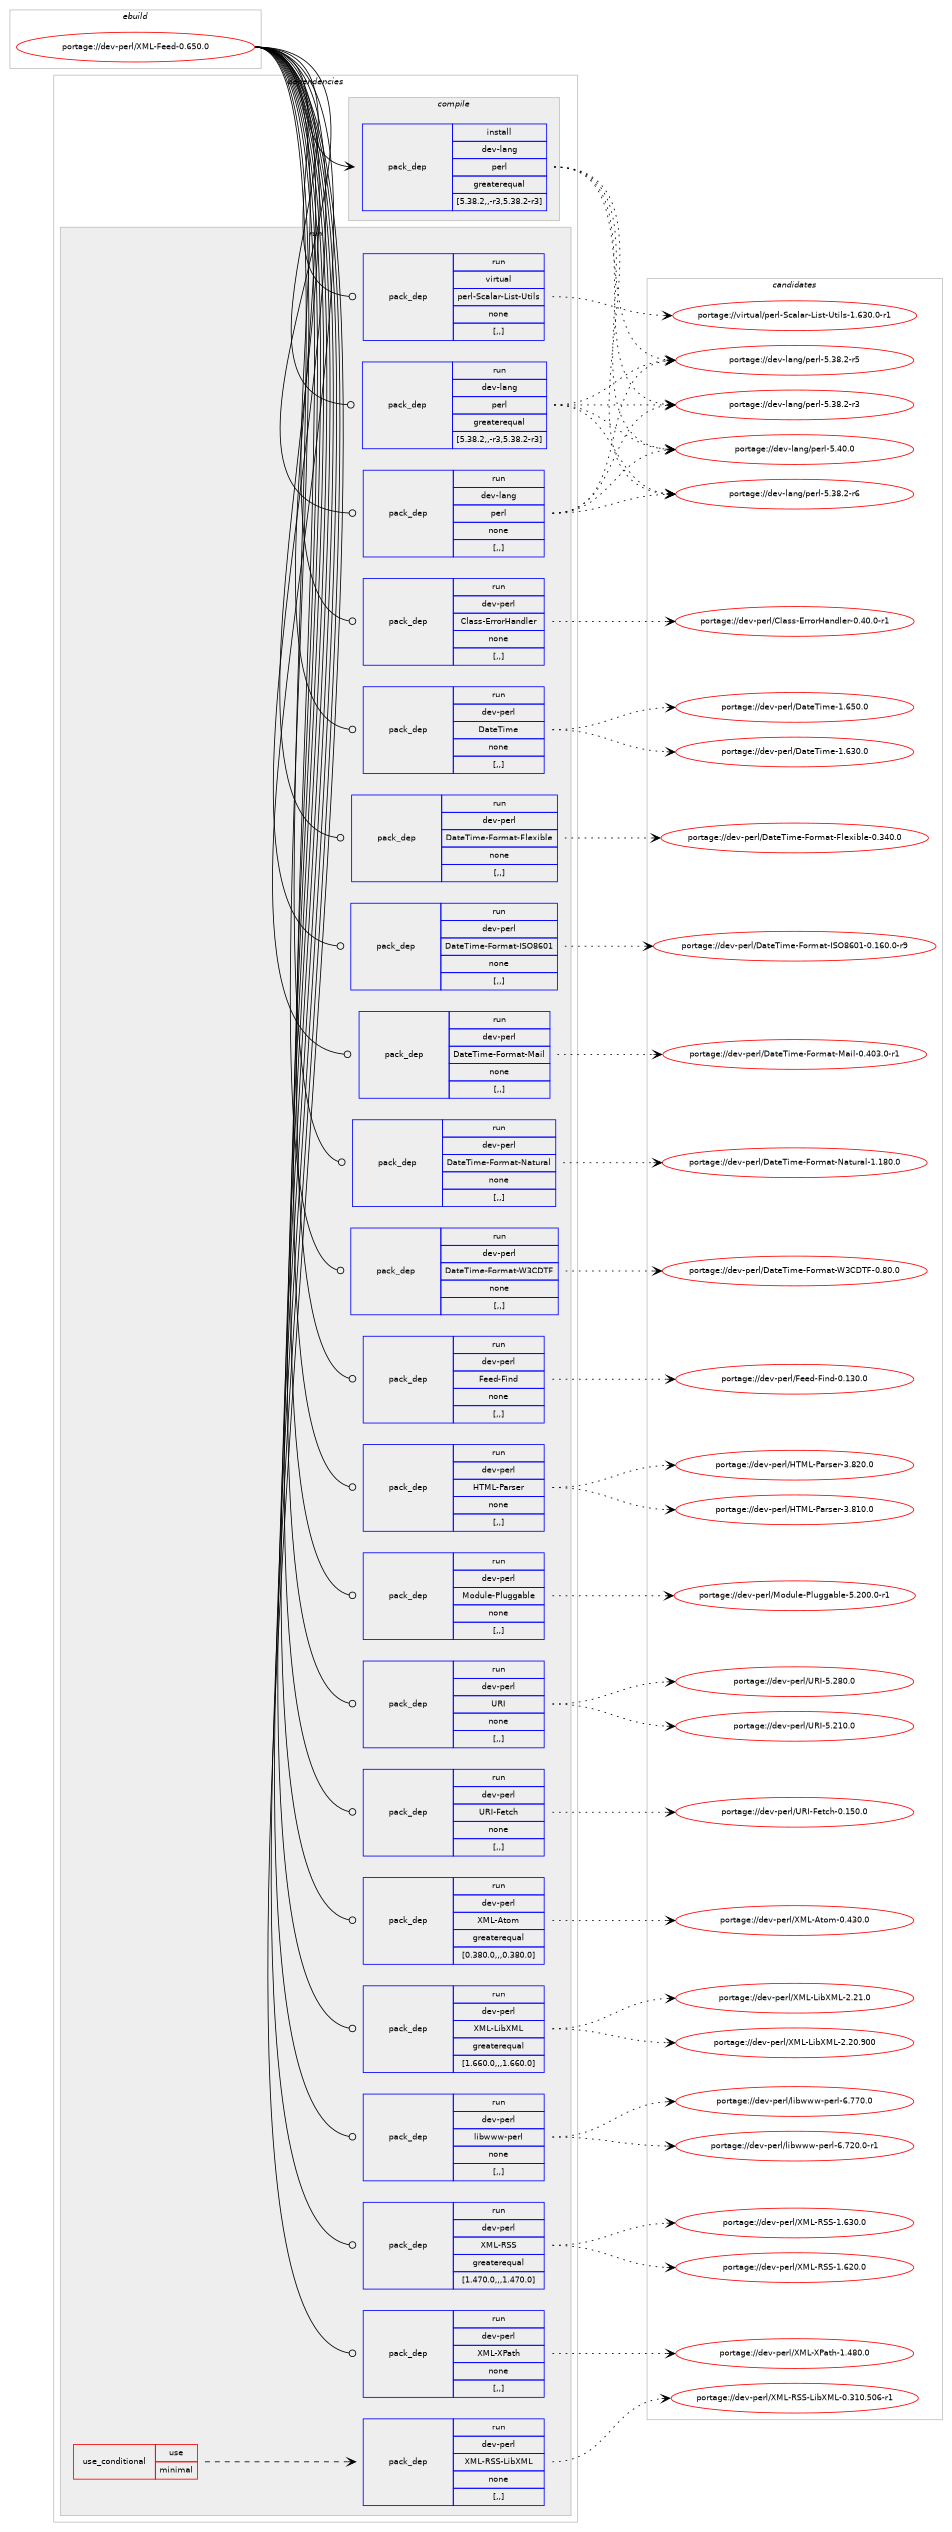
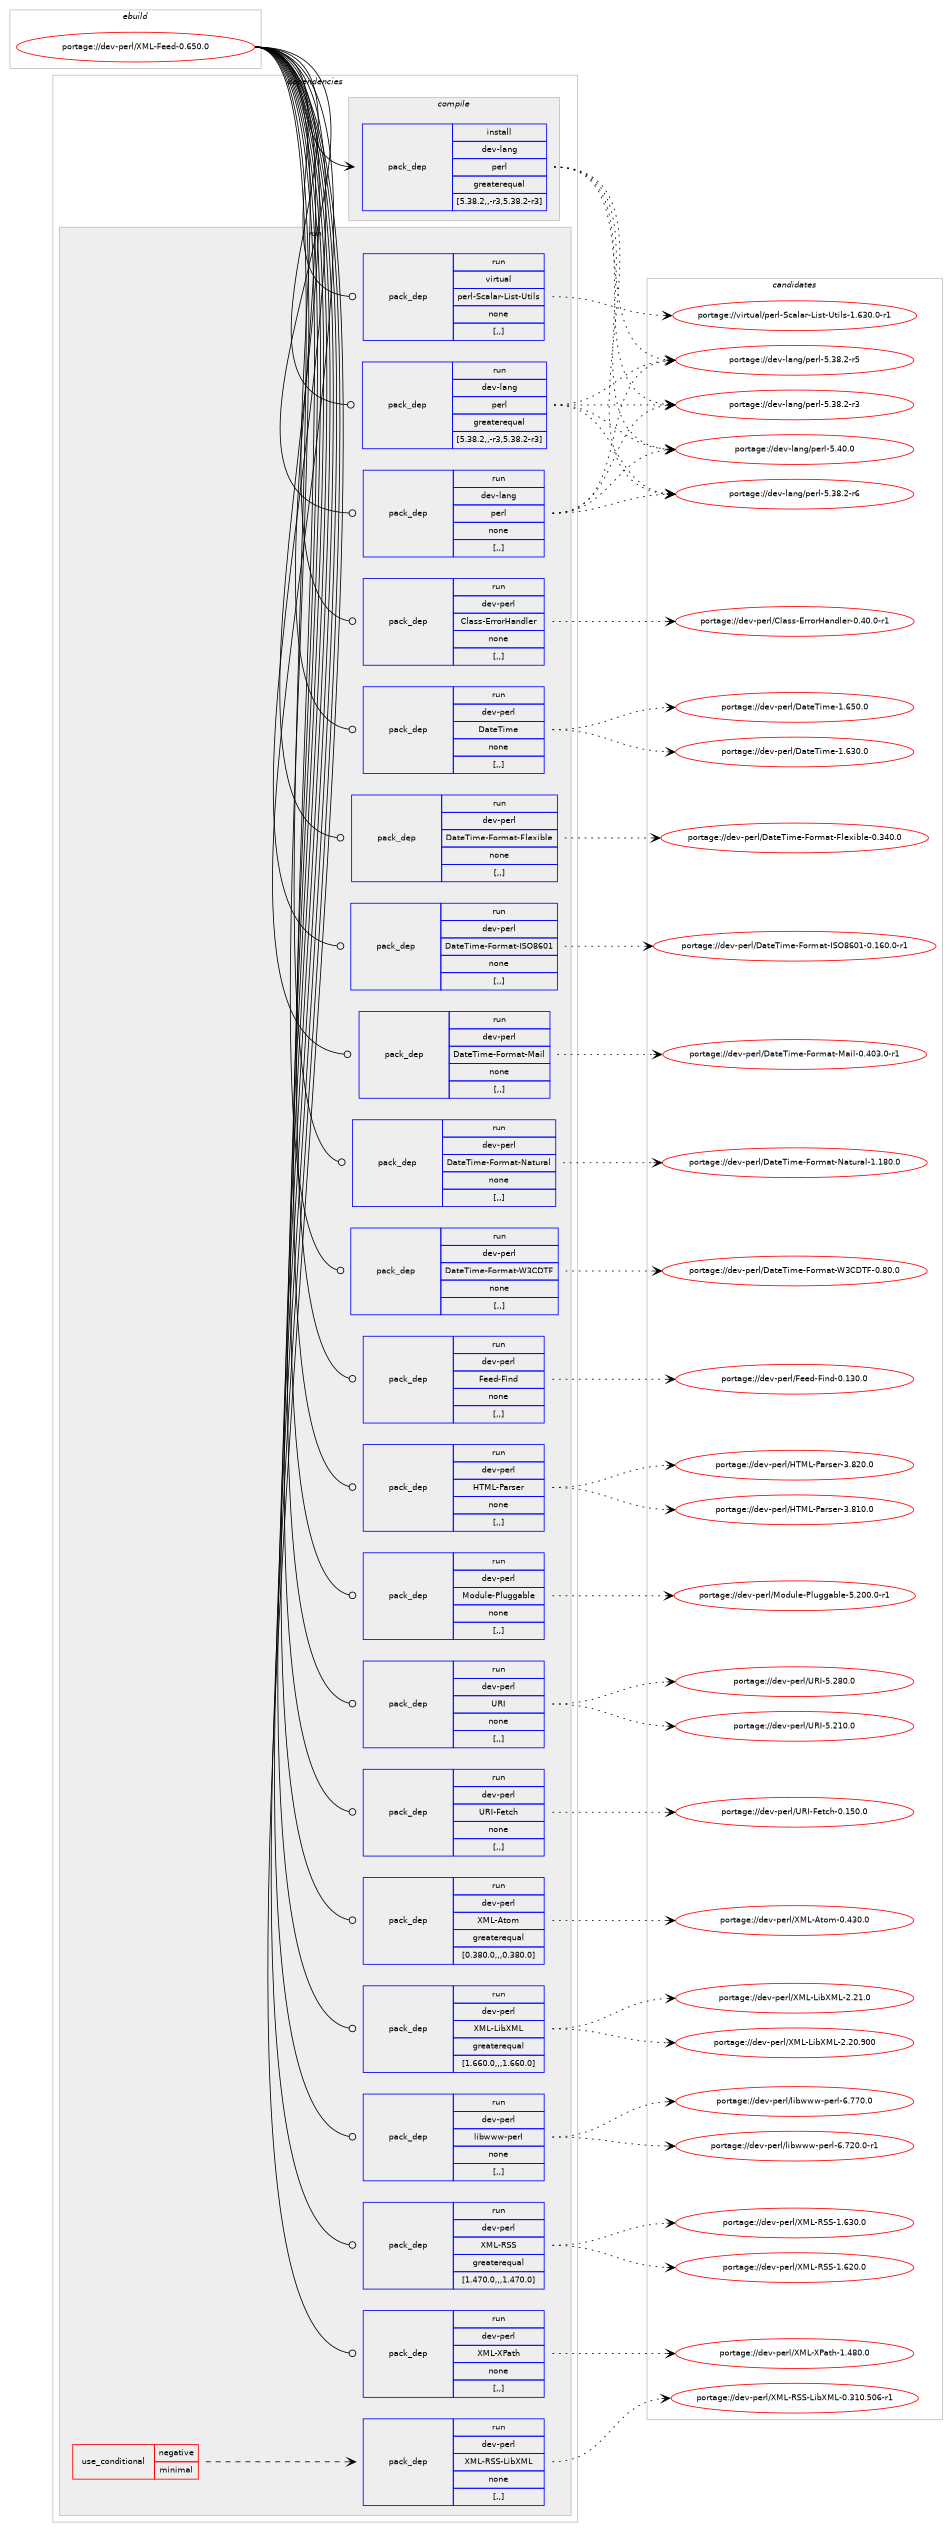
node "portage://dev-perl/DateTime-Format-ISO8601-0.160.0-r9": label "portage://dev-perl/DateTime-Format-ISO8601-0.160.0-r9" -> "portage://dev-perl/DateTime-Format-ISO8601-0.160.0-r1"
node "use_conditional": text "use" -> "negative"
